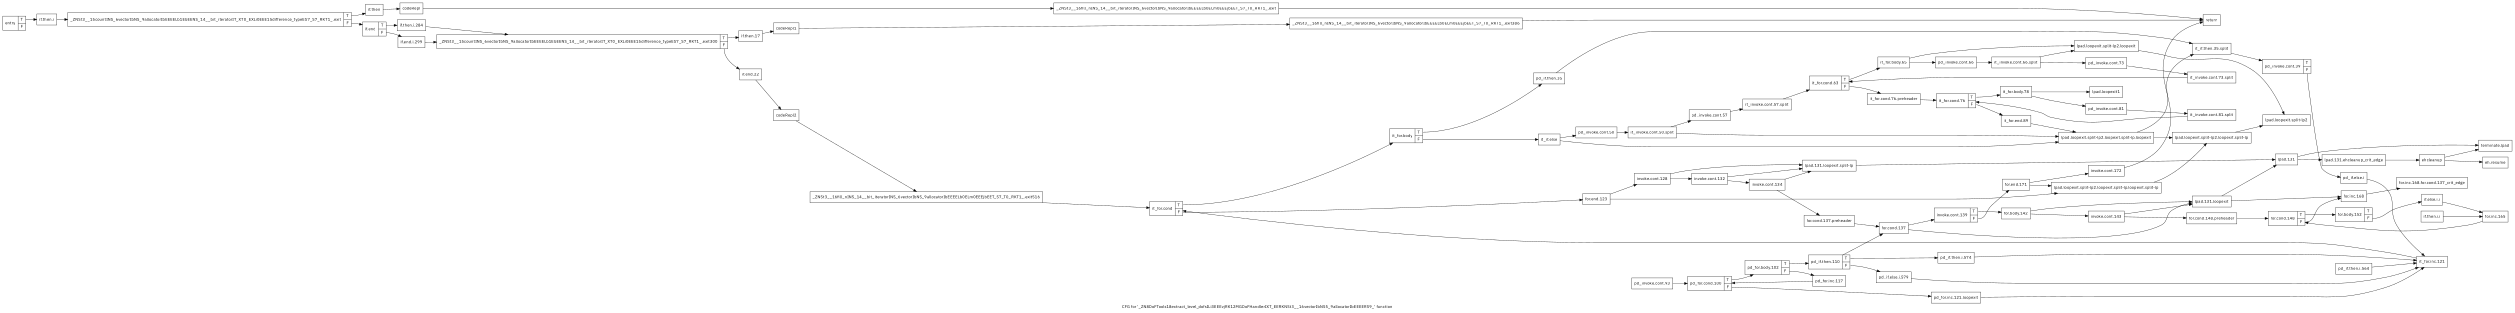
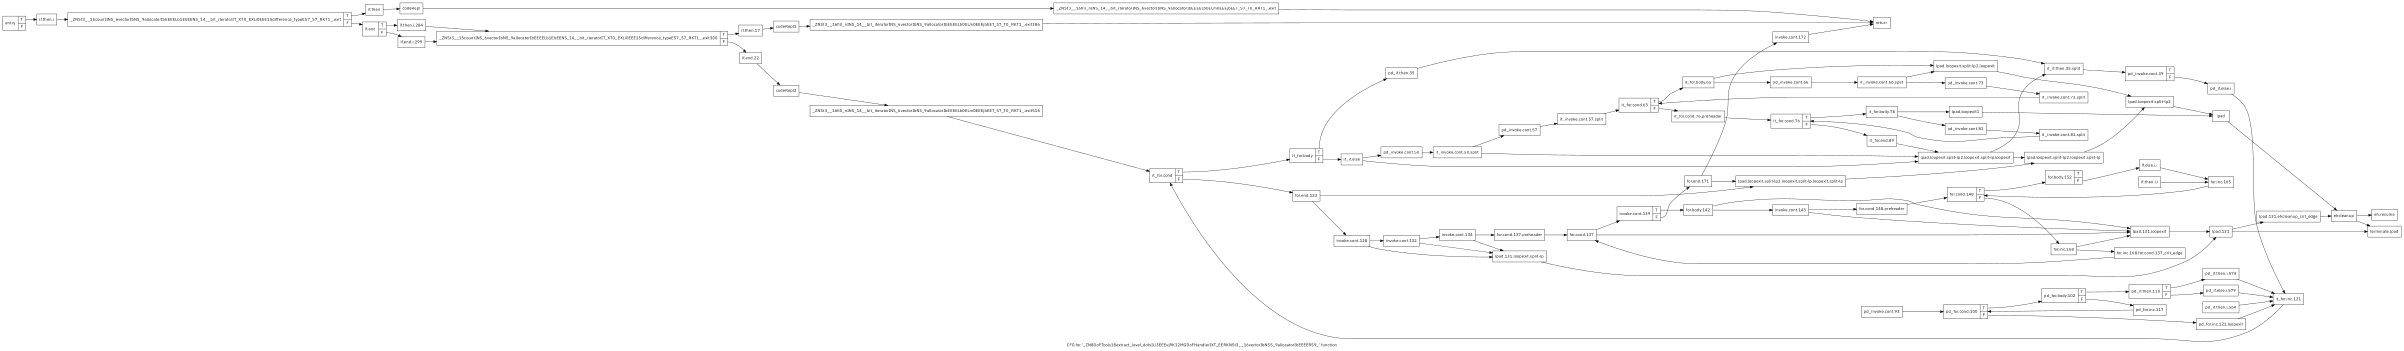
node "lpad": added
edge "lpad.131.loopexit" -> "for.inc.168": reversed
edge "pd_if.then.110" -> "for.cond.137": now "for.inc.168.for.cond.137_crit_edge" -> "for.cond.137"
